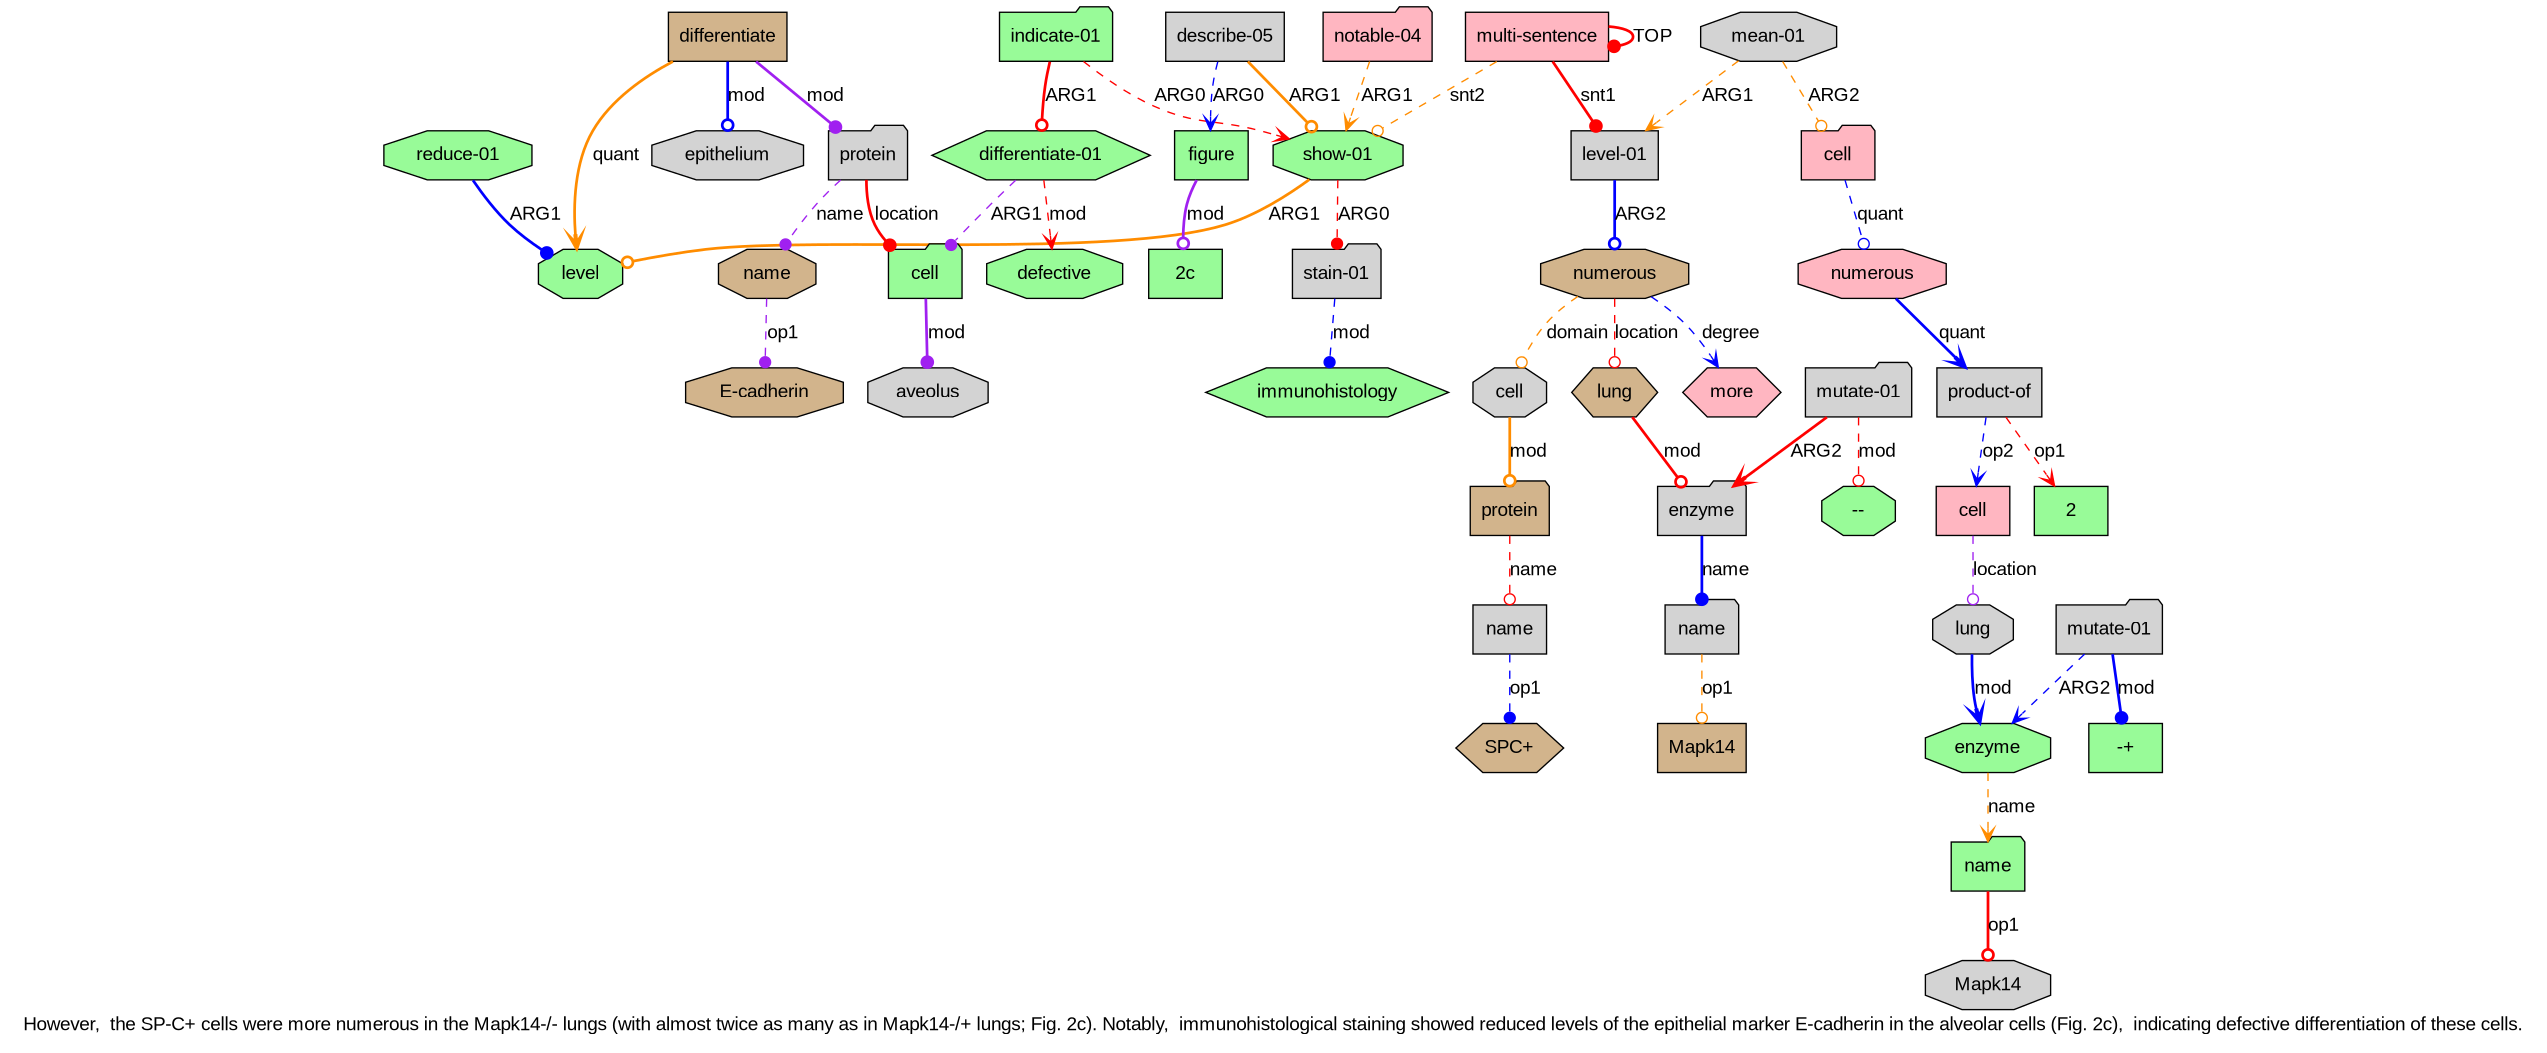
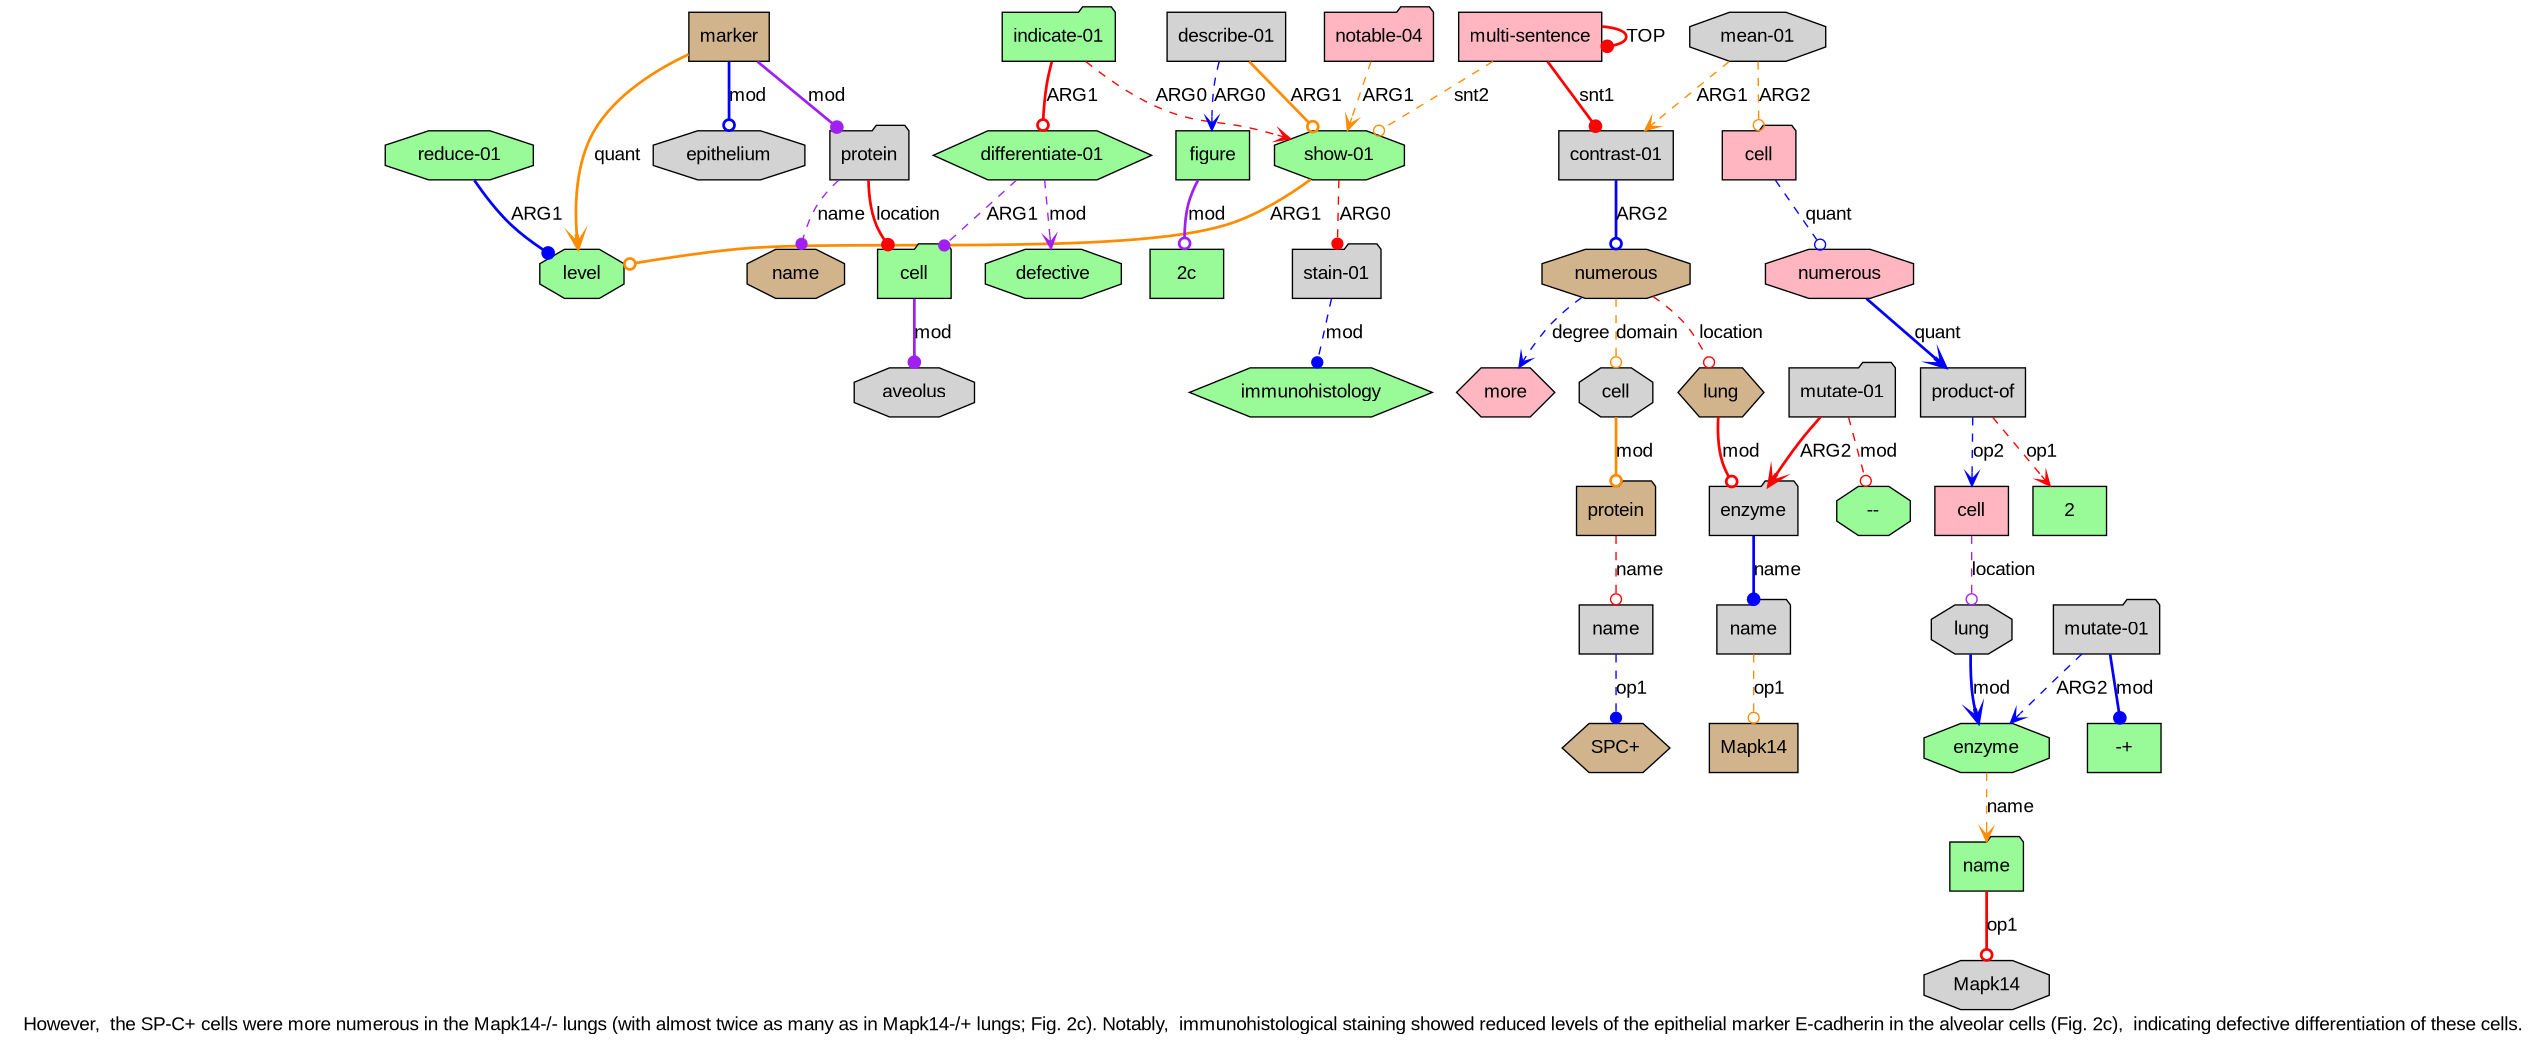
node "differentiate": label "differentiate" -> "marker"
node "describe-05": label "describe-05" -> "describe-01"
node "level-01": label "level-01" -> "contrast-01"
edge "differentiate-01" -> "defective": color red -> purple
node "E-cadherin": removed
